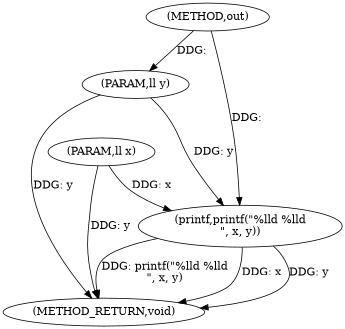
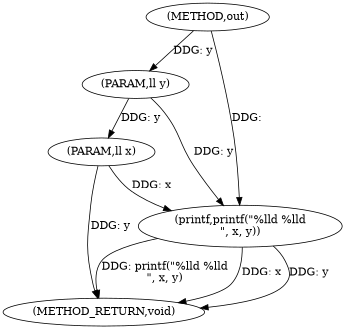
edge "(METHOD,out)" -> "(PARAM,ll y)": label "DDG: " -> "DDG: y"
edge "(PARAM,ll y)" -> "(METHOD_RETURN,void)": now "(PARAM,ll y)" -> "(PARAM,ll x)"
